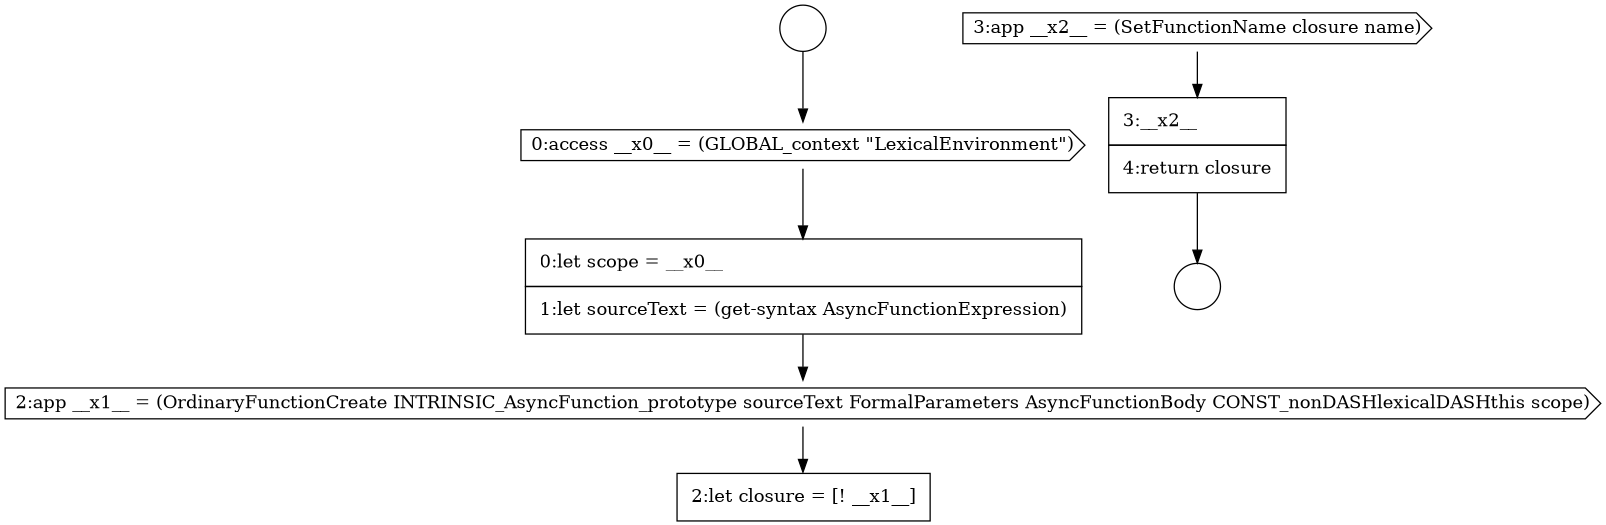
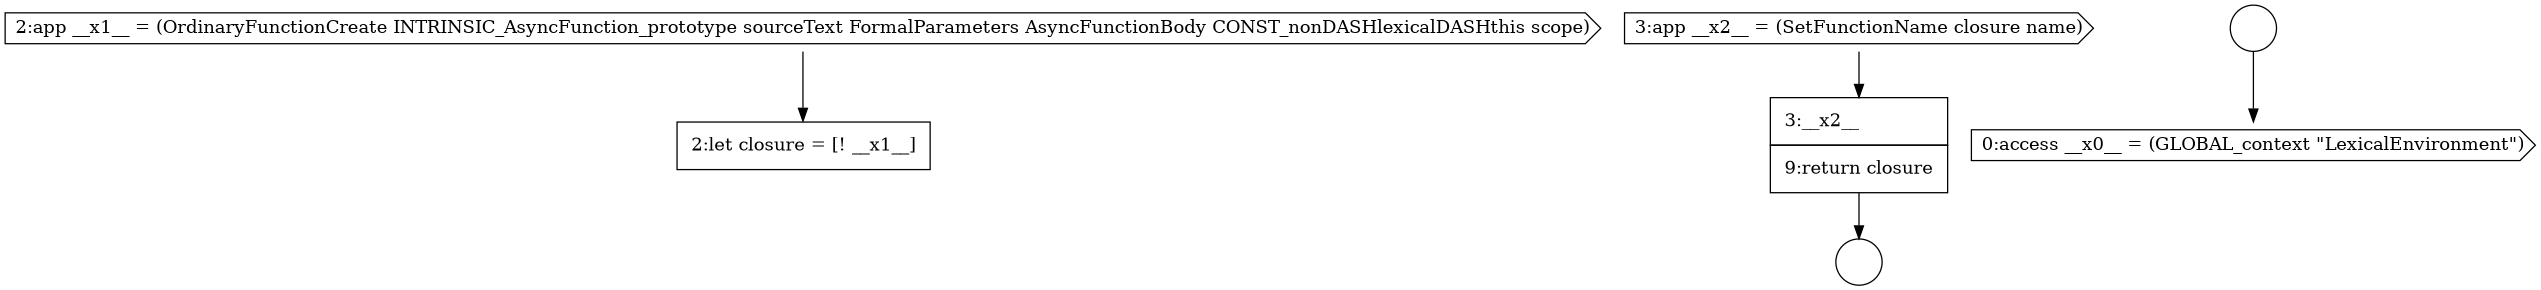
node "3:__x2__": text "4:return closure" -> "9:return closure"
node "0:let scope = __x0__": removed
